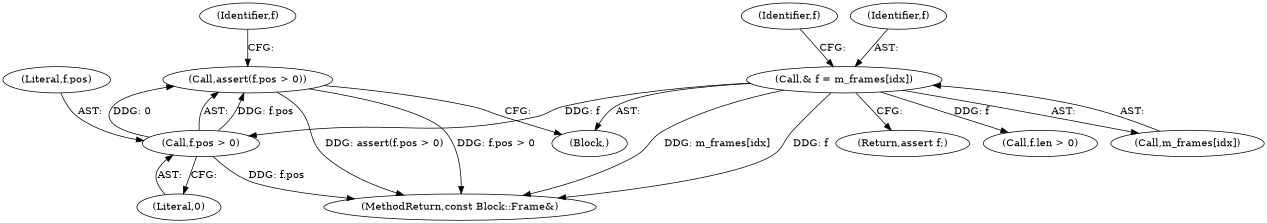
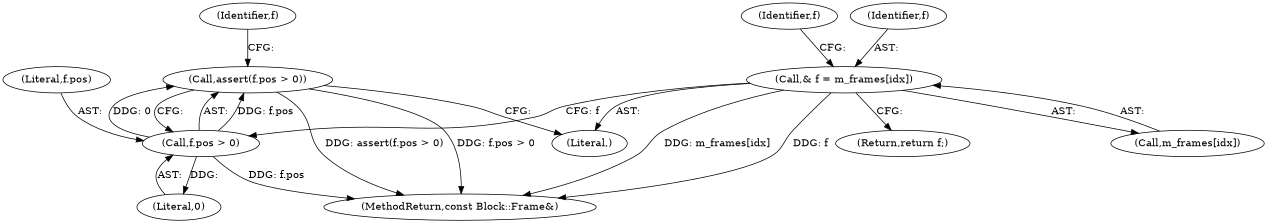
edge "(Call,assert(f.pos > 0))" -> "(Call,f.pos > 0)": added, label "CFG:"
edge "(Call,& f = m_frames[idx])" -> "(Call,f.pos > 0)": label "DDG: f" -> "CFG: f"
node "(Block,)": label "(Block,)" -> "(Literal,)"
node "(Return,assert f;)": label "(Return,assert f;)" -> "(Return,return f;)"
node "(Call,f.len > 0)": removed
edge "(Call,f.pos > 0)" -> "(Literal,0)": label "CFG: " -> "DDG: "
